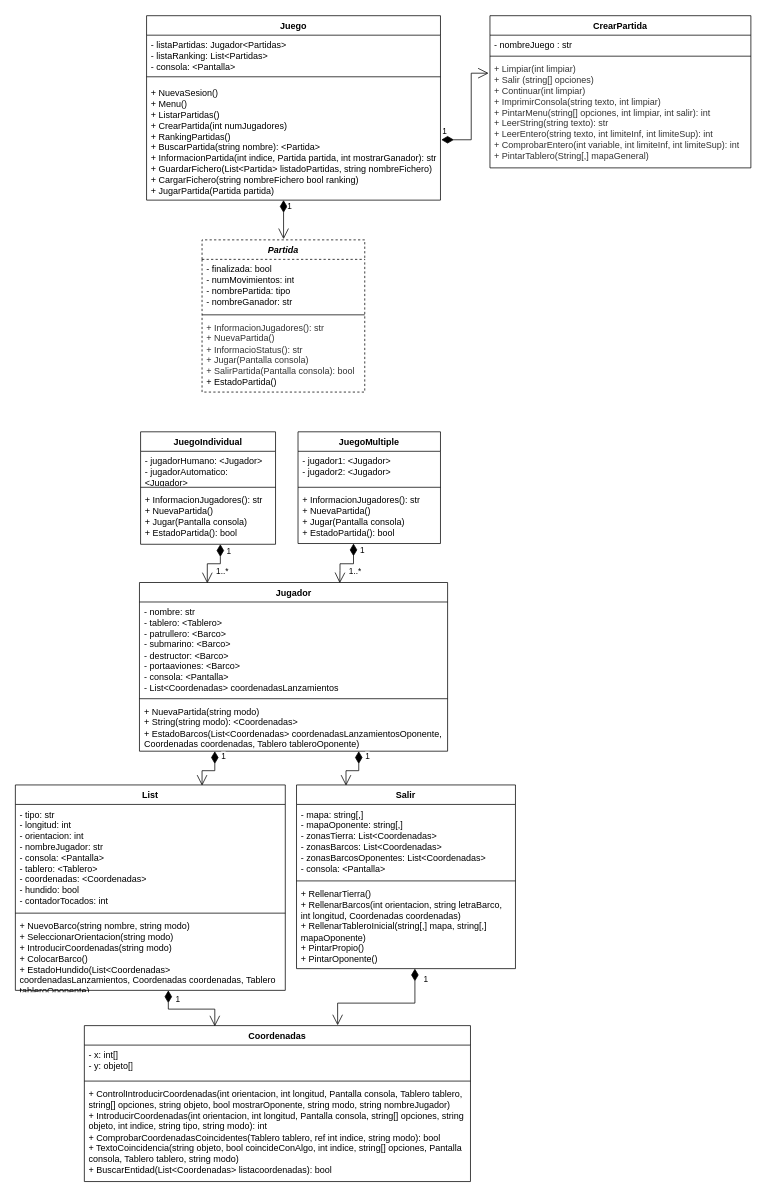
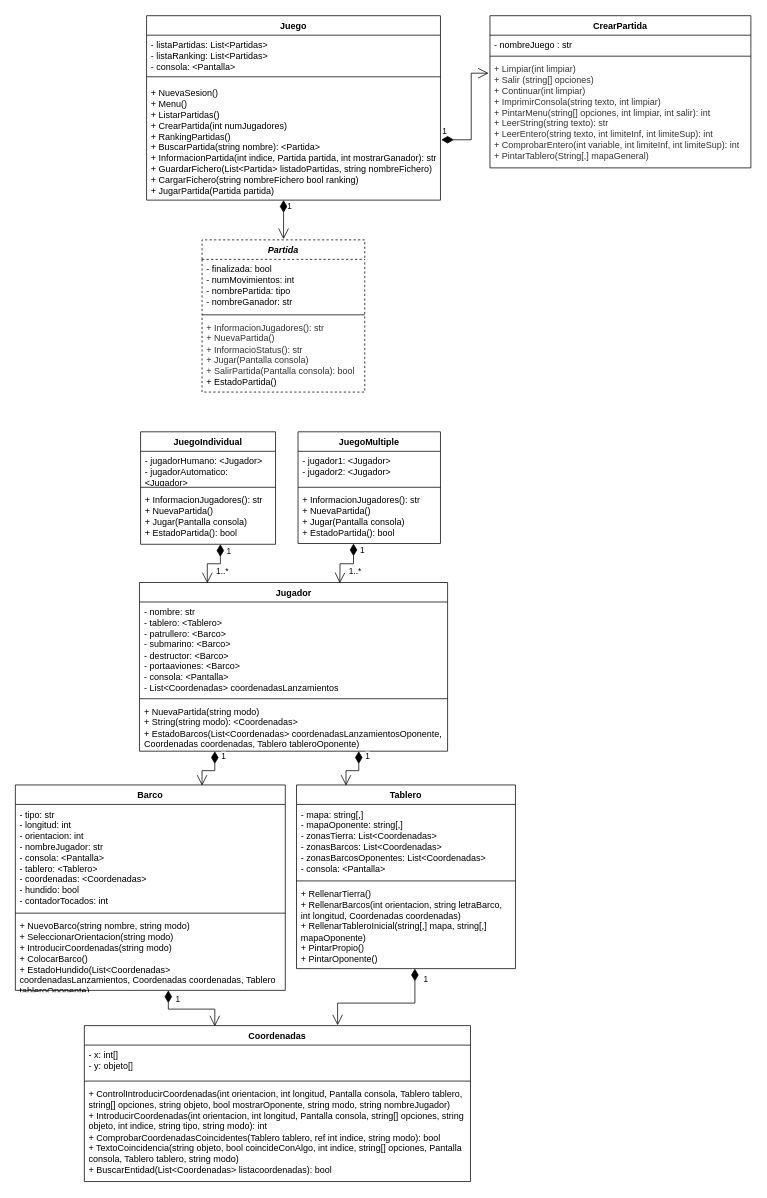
node "- listaPartidas: Jugador<Partidas> - listaRanking: List<Partidas> - consola: <Pantalla>": label "- listaPartidas: Jugador<Partidas> - listaRanking: List<Partidas> - consola: <Pantalla>" -> "- listaPartidas: List<Partidas> - listaRanking: List<Partidas> - consola: <Pantalla>"
node "List": label "List" -> "Barco"
node "Salir": label "Salir" -> "Tablero"
